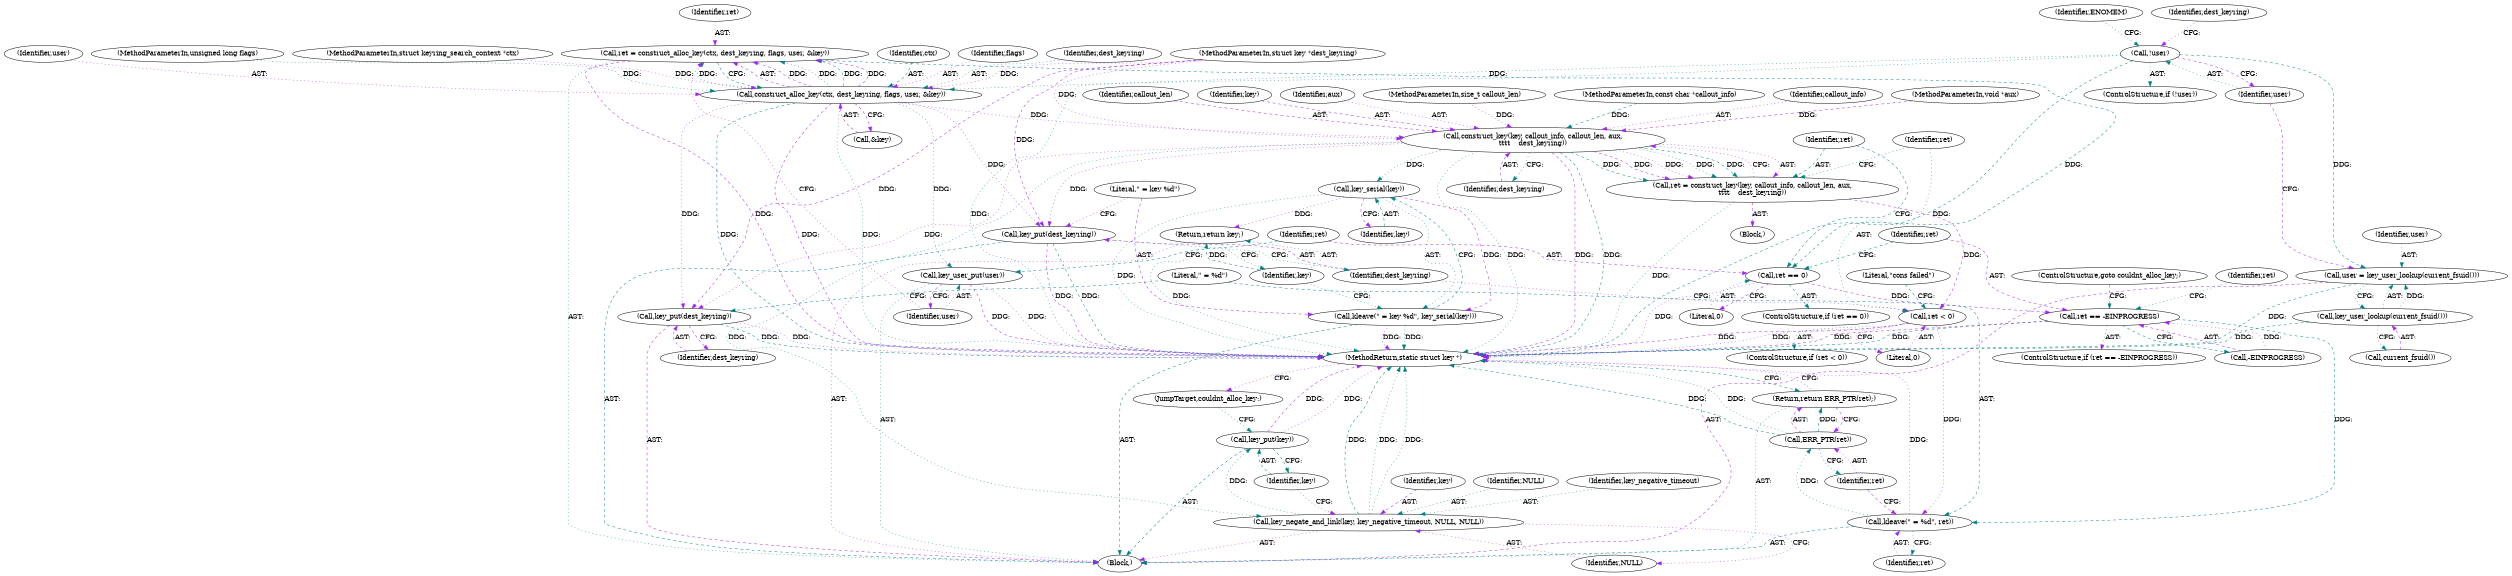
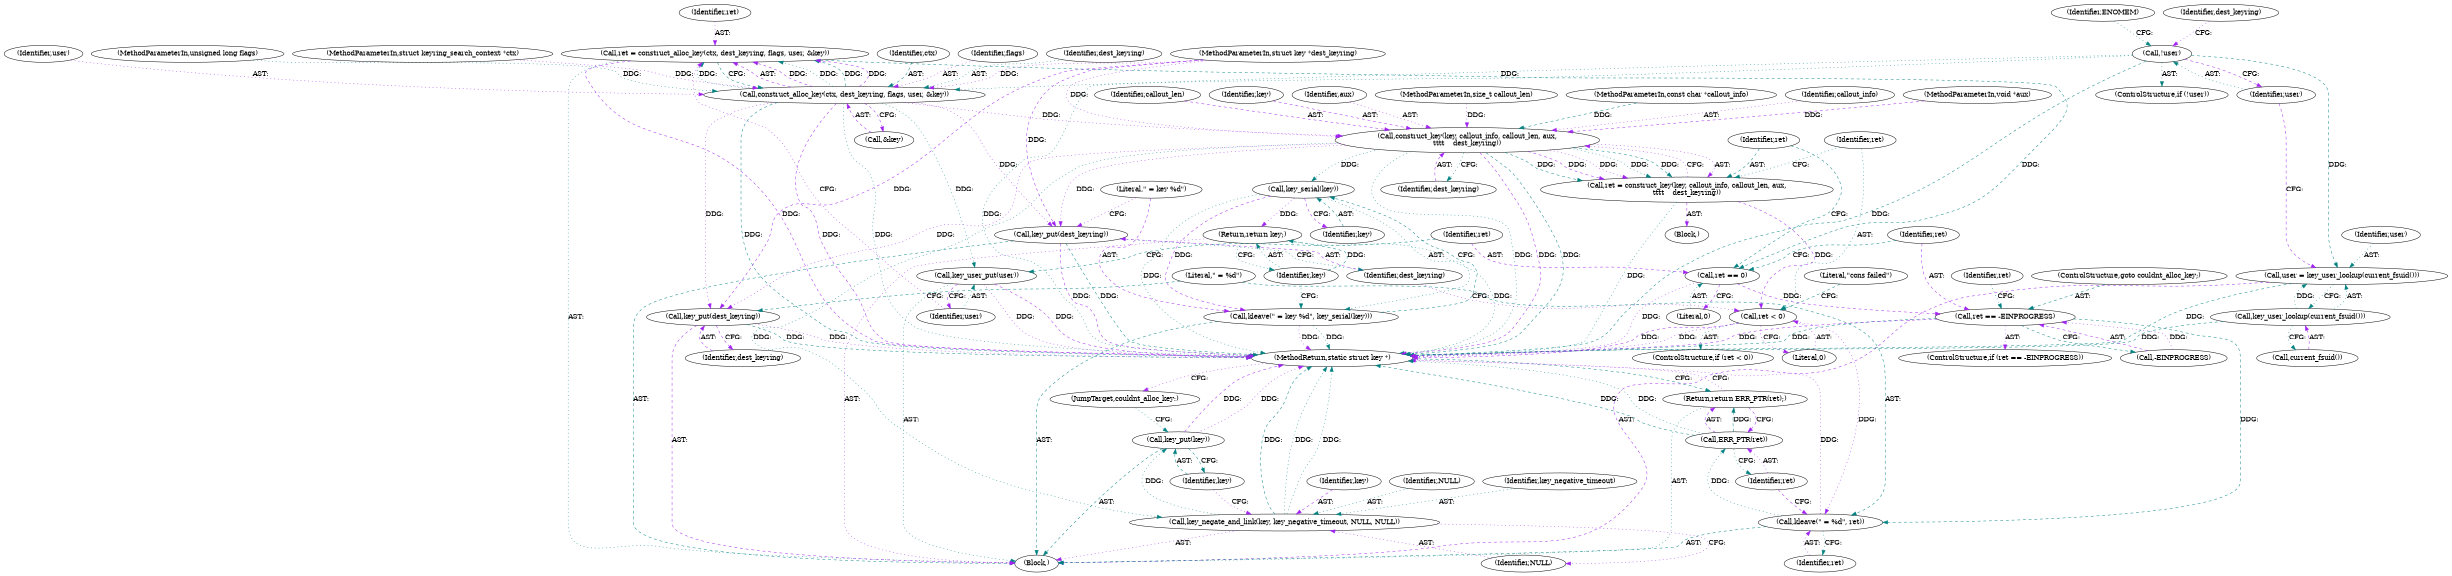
edge "(ControlStructure,goto couldnt_alloc_key;)" -> "(Call,ret == -EINPROGRESS)": label "CFG: " -> "AST: "
node "(ControlStructure,if (ret == 0))": removed
